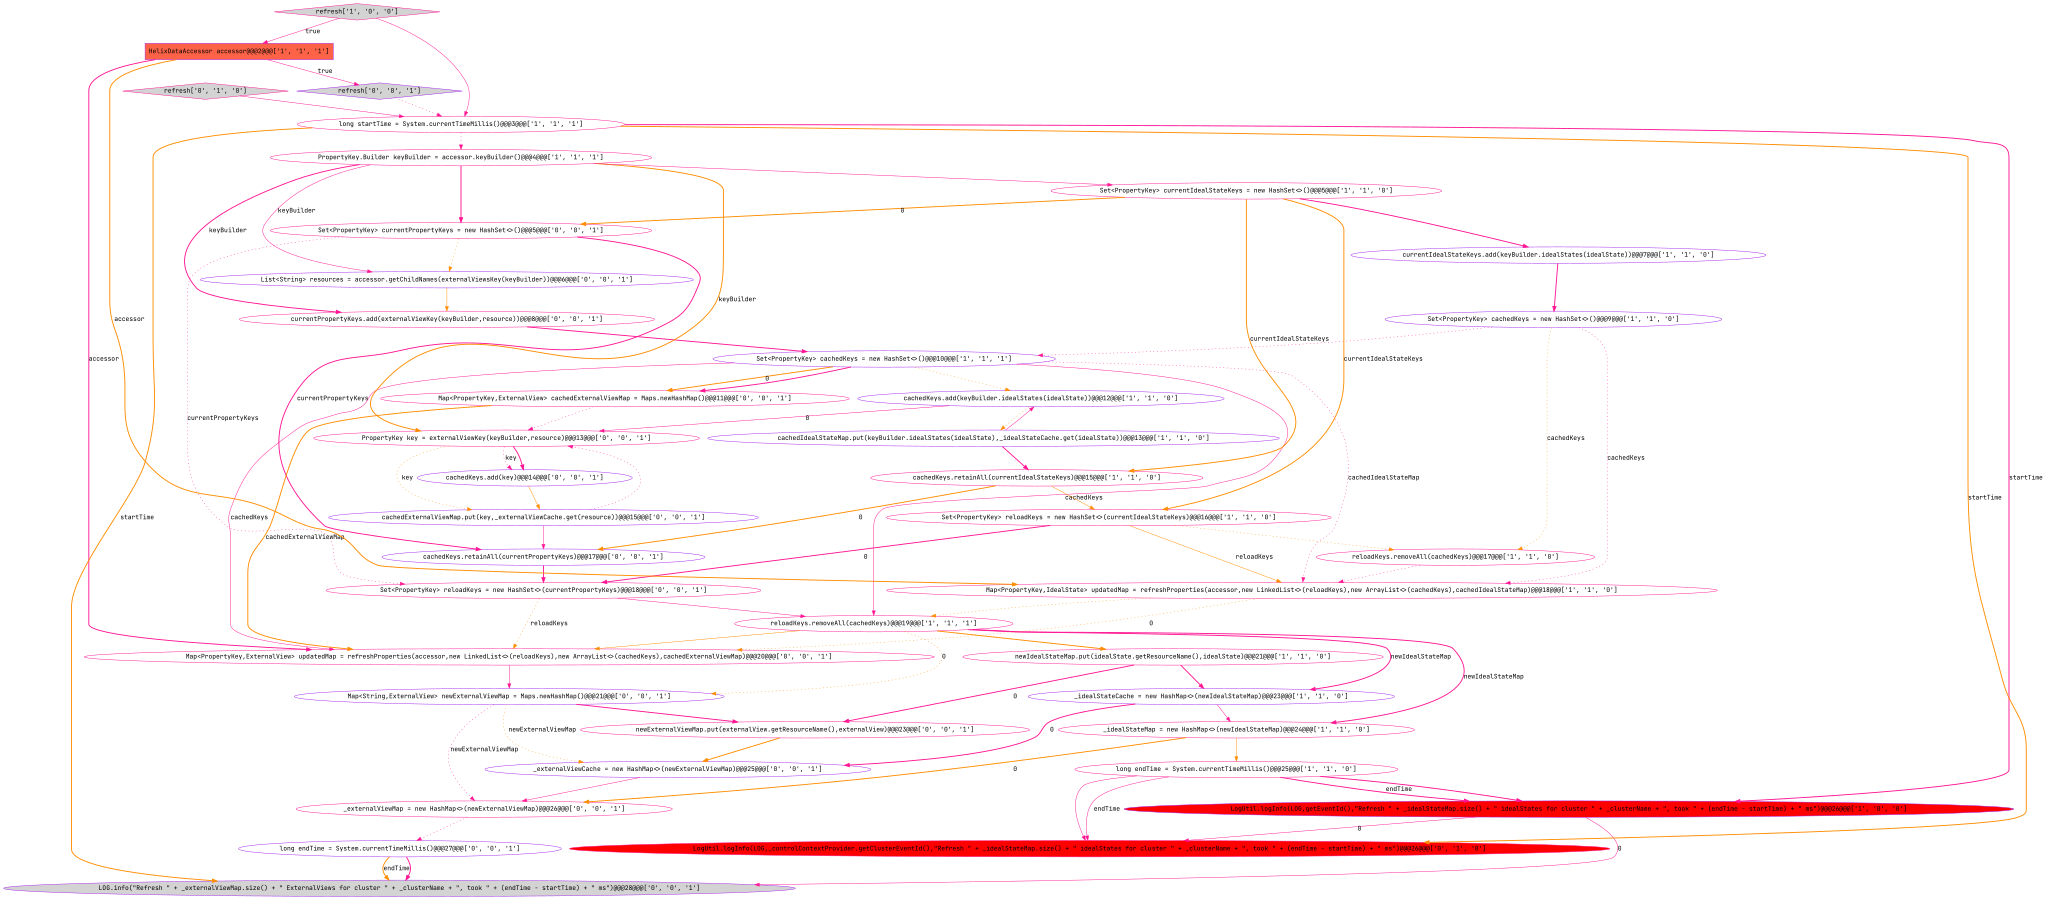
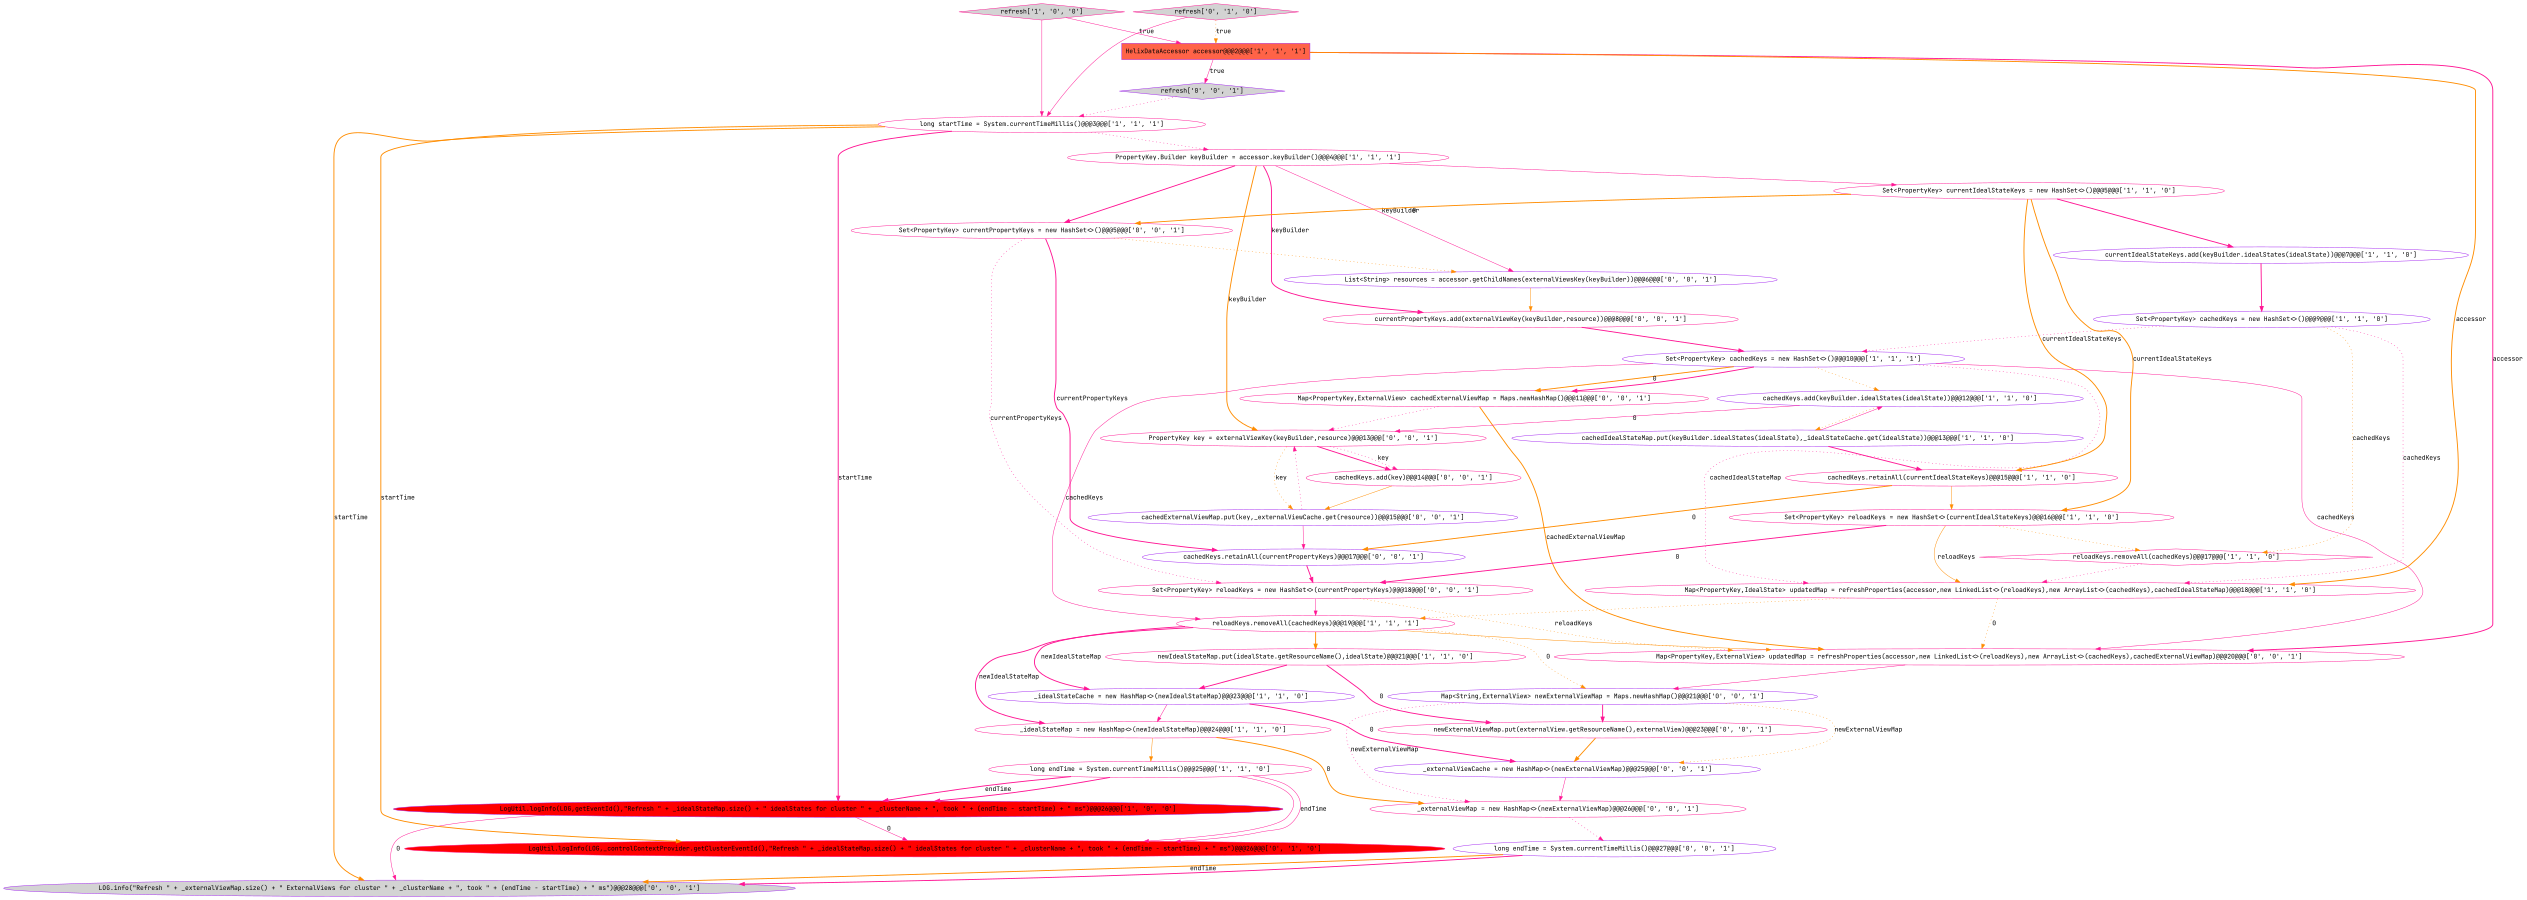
edge "refresh['0', '1', '0']" -> "HelixDataAccessor accessor@@@2@@@['1', '1', '1']": added, label "true"
node "cachedKeys.add(key)@@@14@@@['0', '0', '1']": color purple -> deeppink
node "reloadKeys.removeAll(cachedKeys)@@@17@@@['1', '1', '0']": shape ellipse -> diamond
